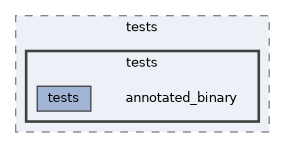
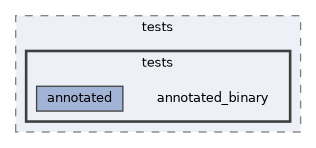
node "tests": label "tests" -> "annotated"
